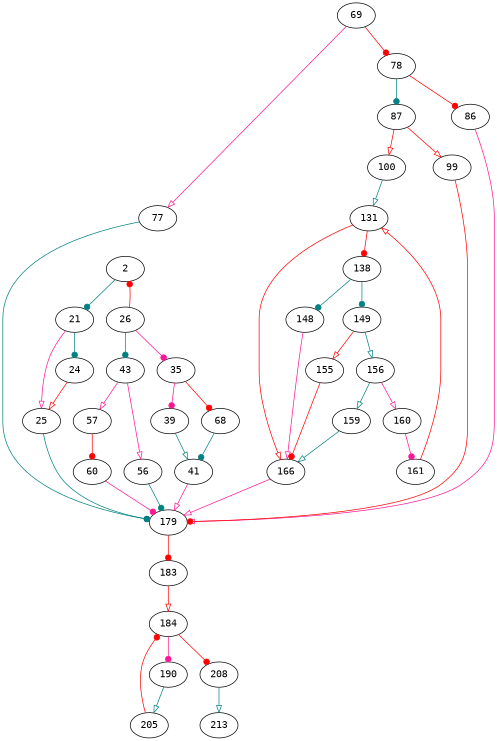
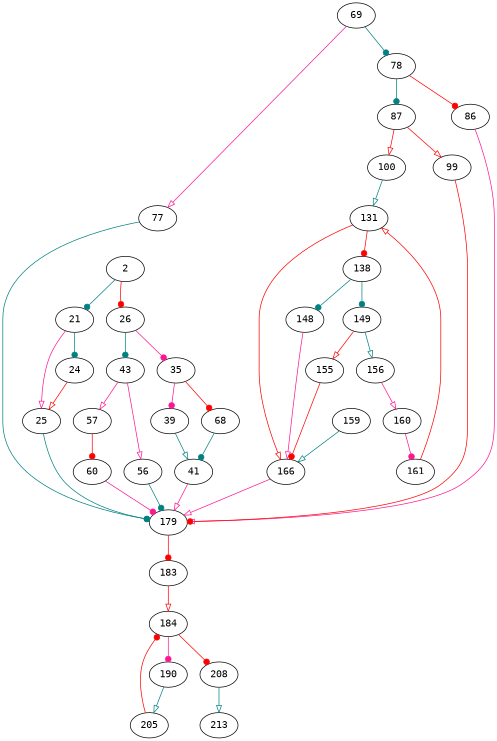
edge "69" -> "78": color red -> teal
edge "26" -> "2": reversed
edge "156" -> "159": removed
